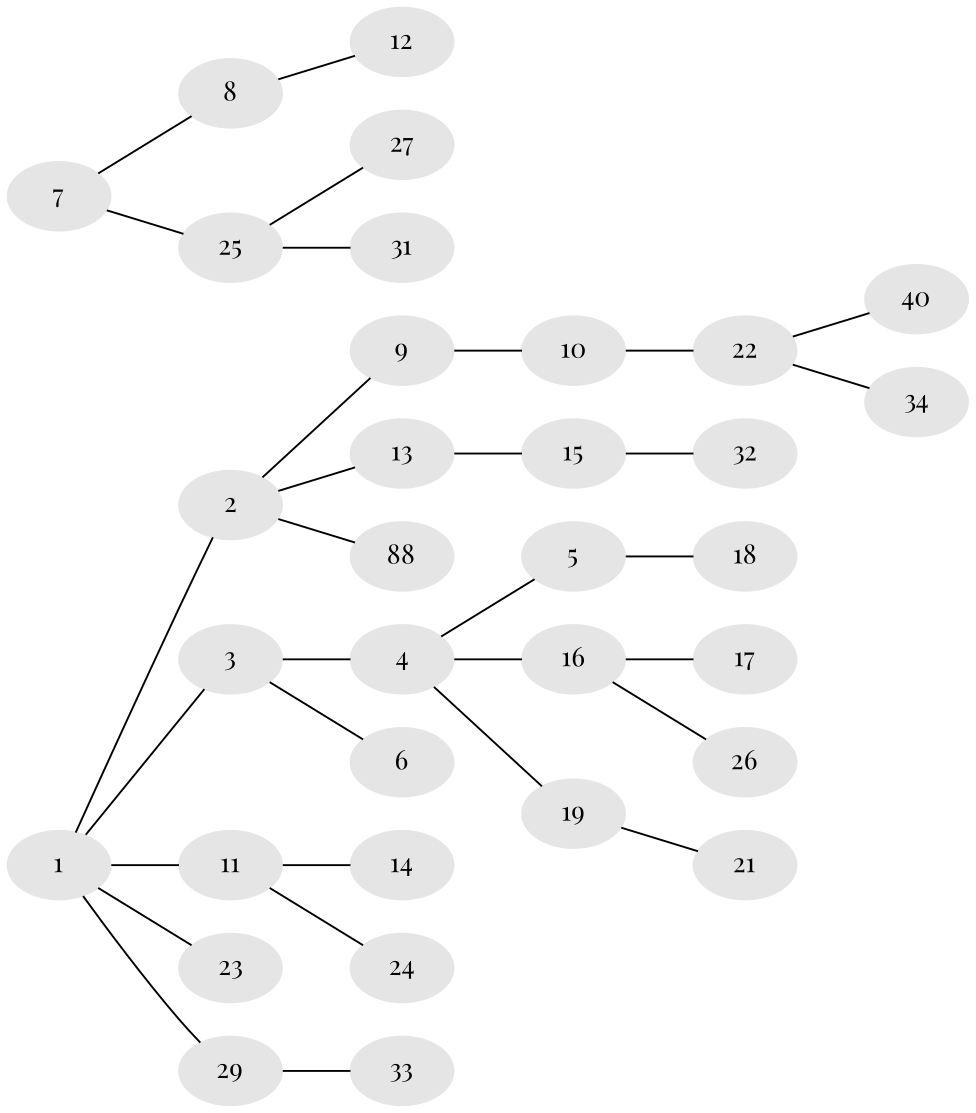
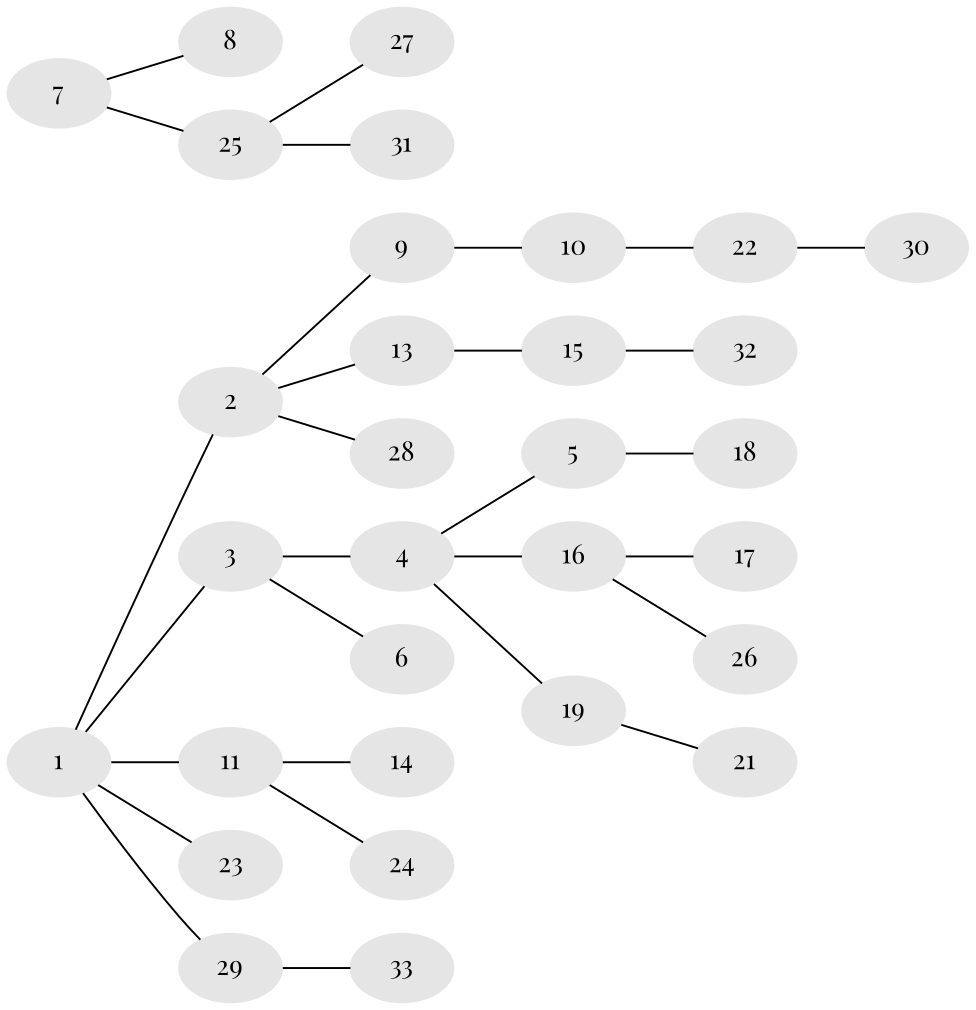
node "12": removed
node "40": label "40" -> "30"
node "34": removed
node "88": label "88" -> "28"
